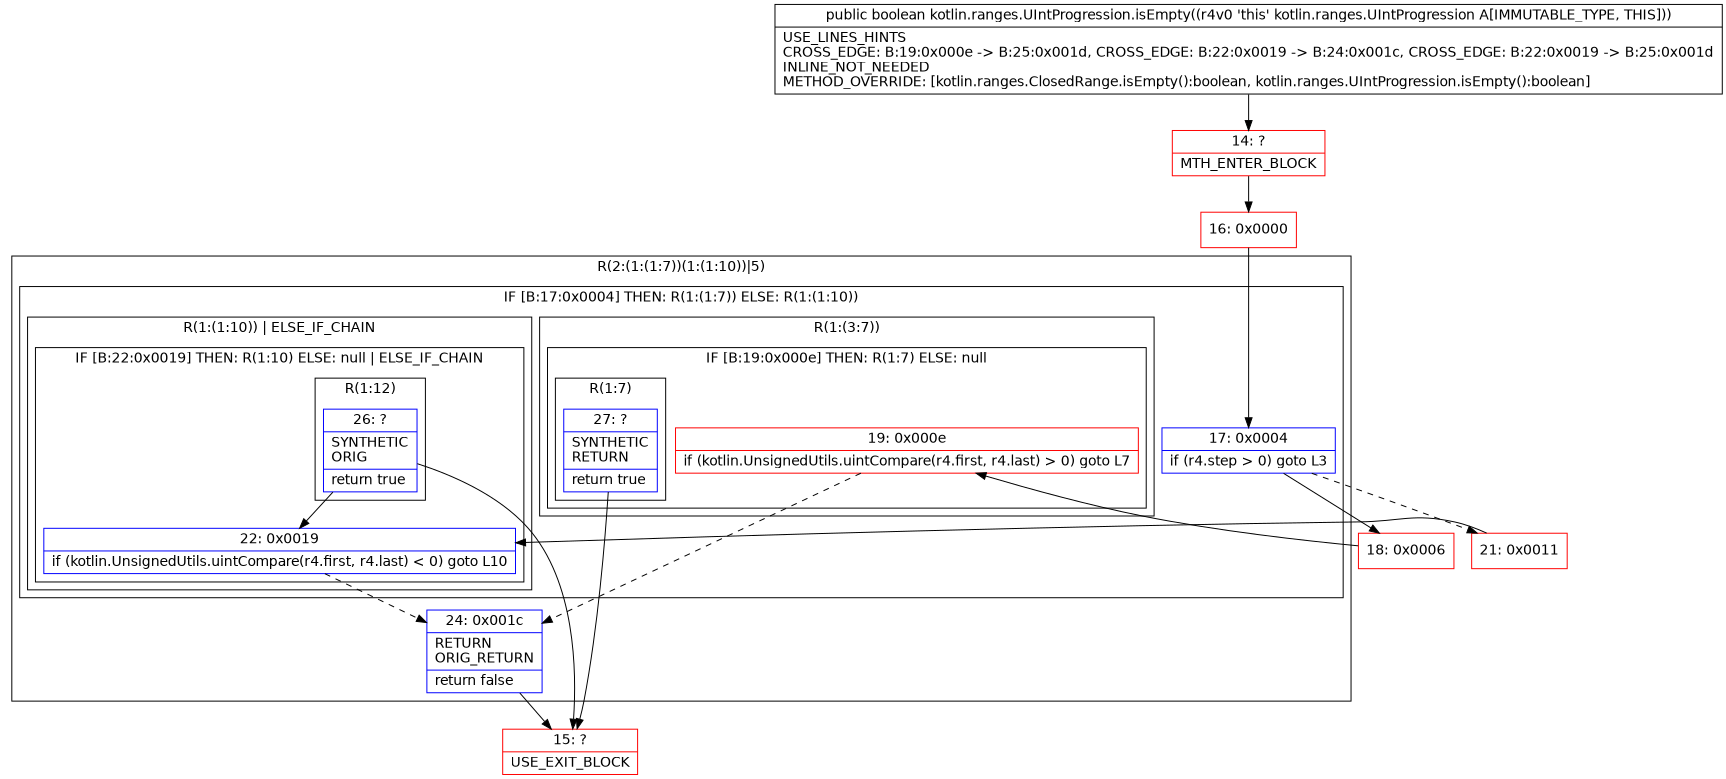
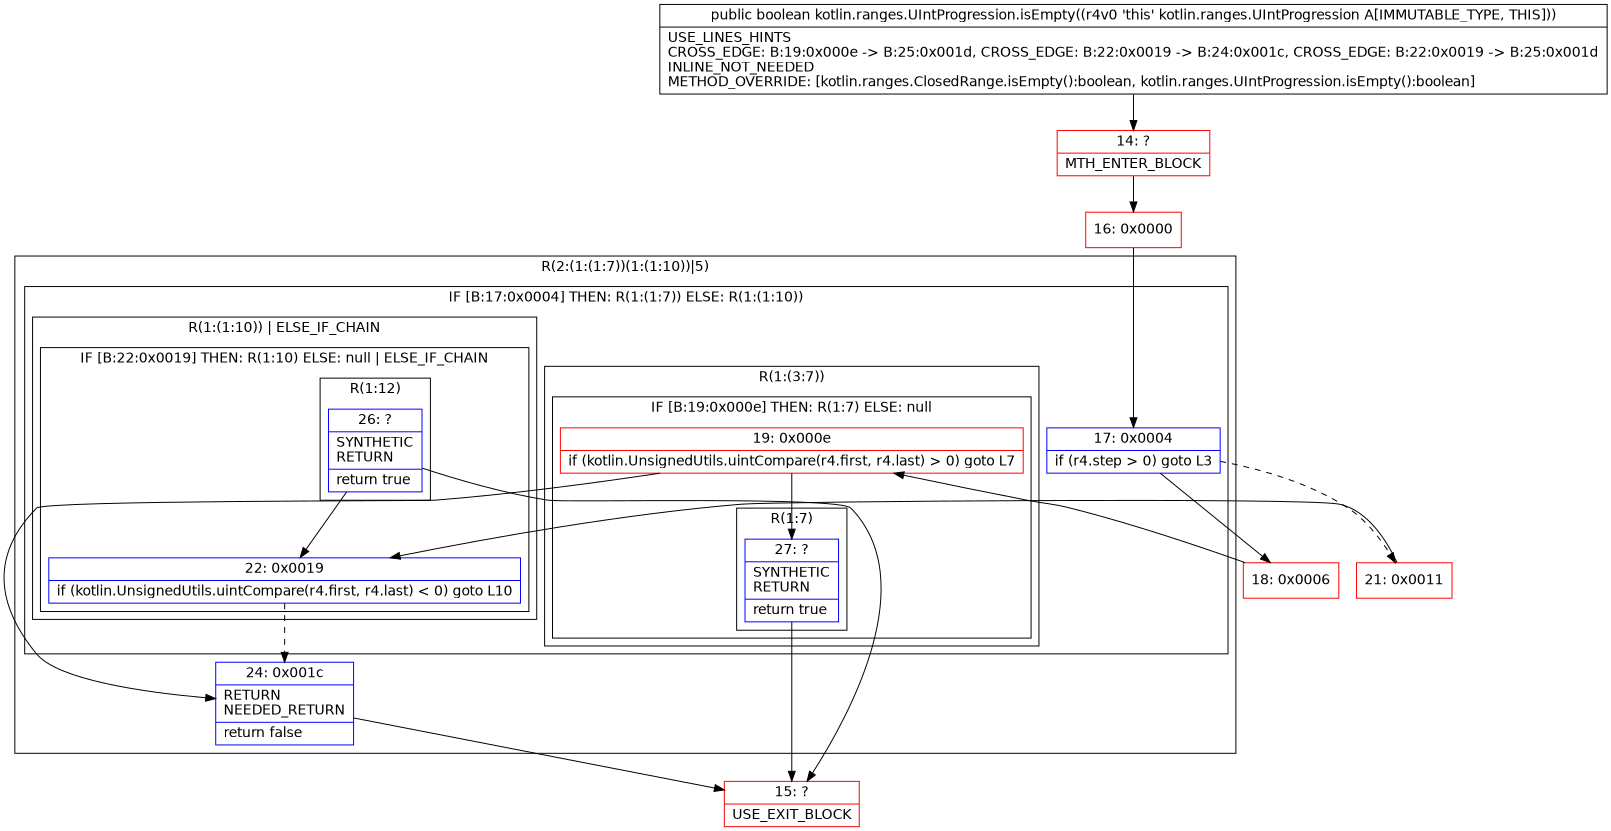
node "26: ?": text "ORIG" -> "RETURN"
edge "19: 0x000e" -> "27: ?": added
edge "19: 0x000e" -> "24: 0x001c": style dashed -> solid
node "24: 0x001c": text "ORIG_RETURN" -> "NEEDED_RETURN"
